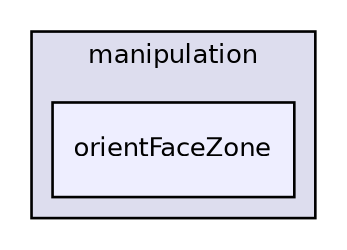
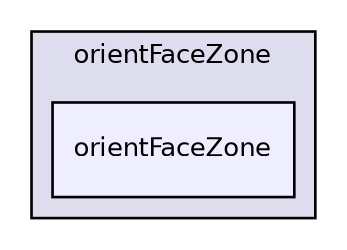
cluster "manipulation": label "manipulation" -> "orientFaceZone"
